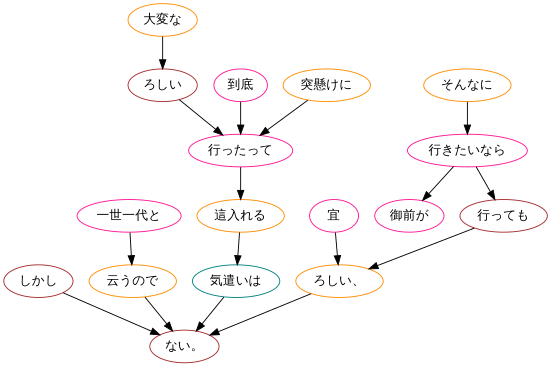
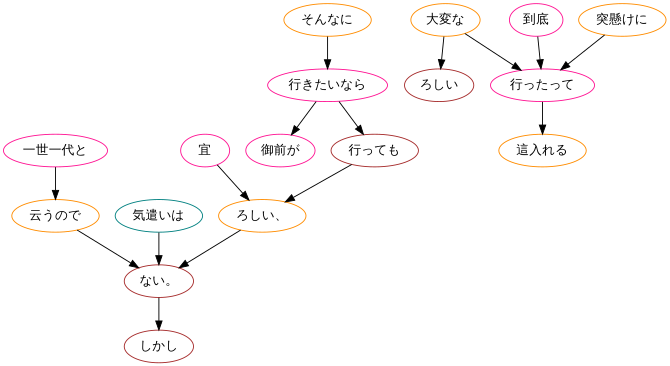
edge "ろしい" -> "行ったって": now "大変な" -> "行ったって"
edge "這入れる" -> "気遣いは": removed
edge "しかし" -> "ない。": reversed
